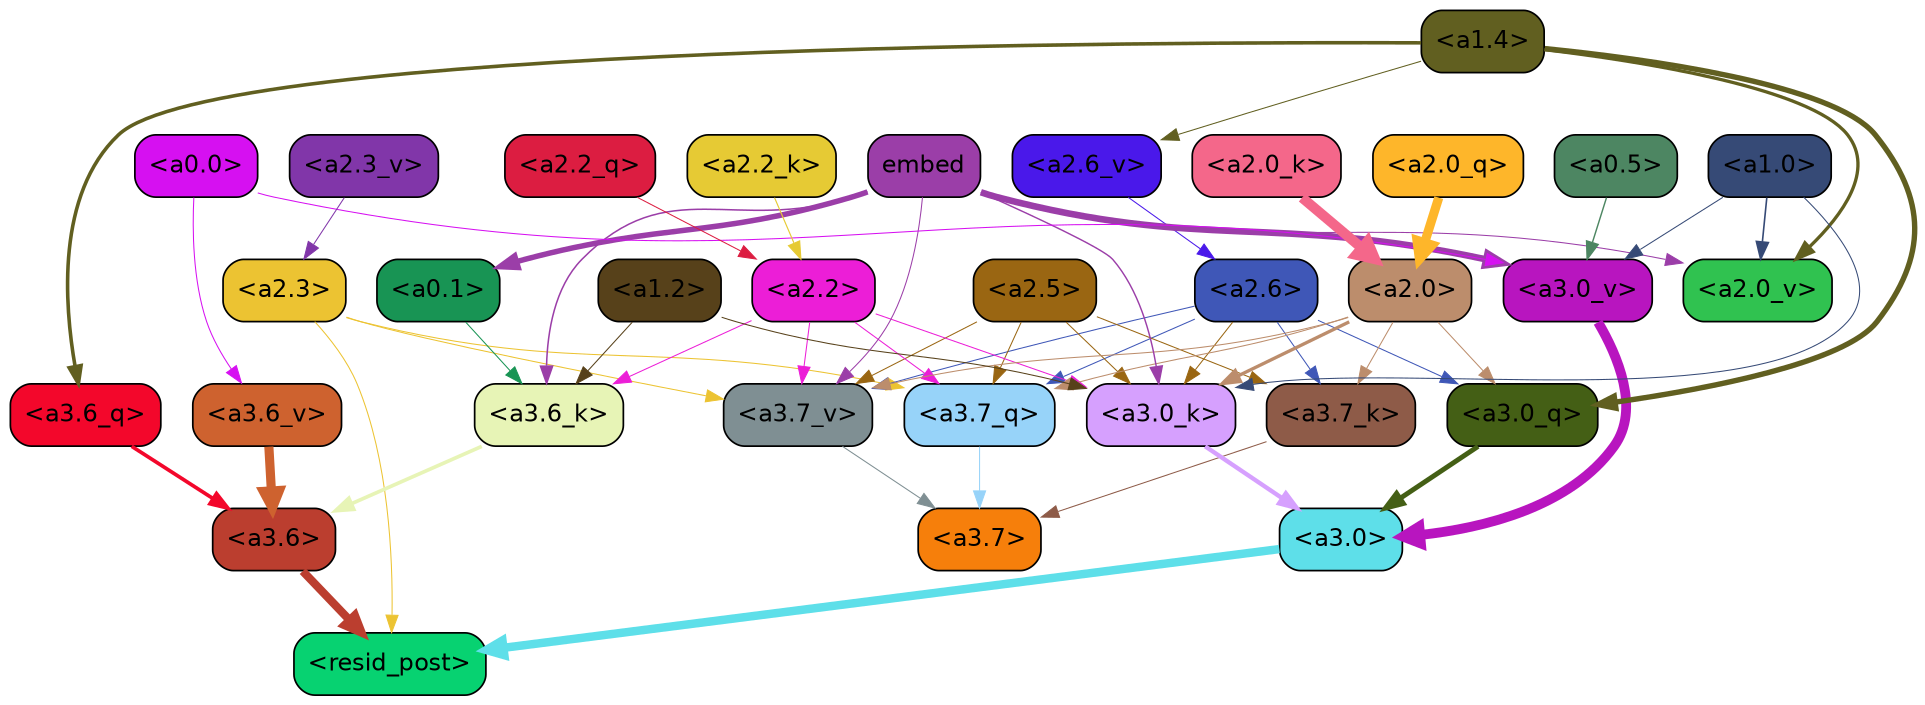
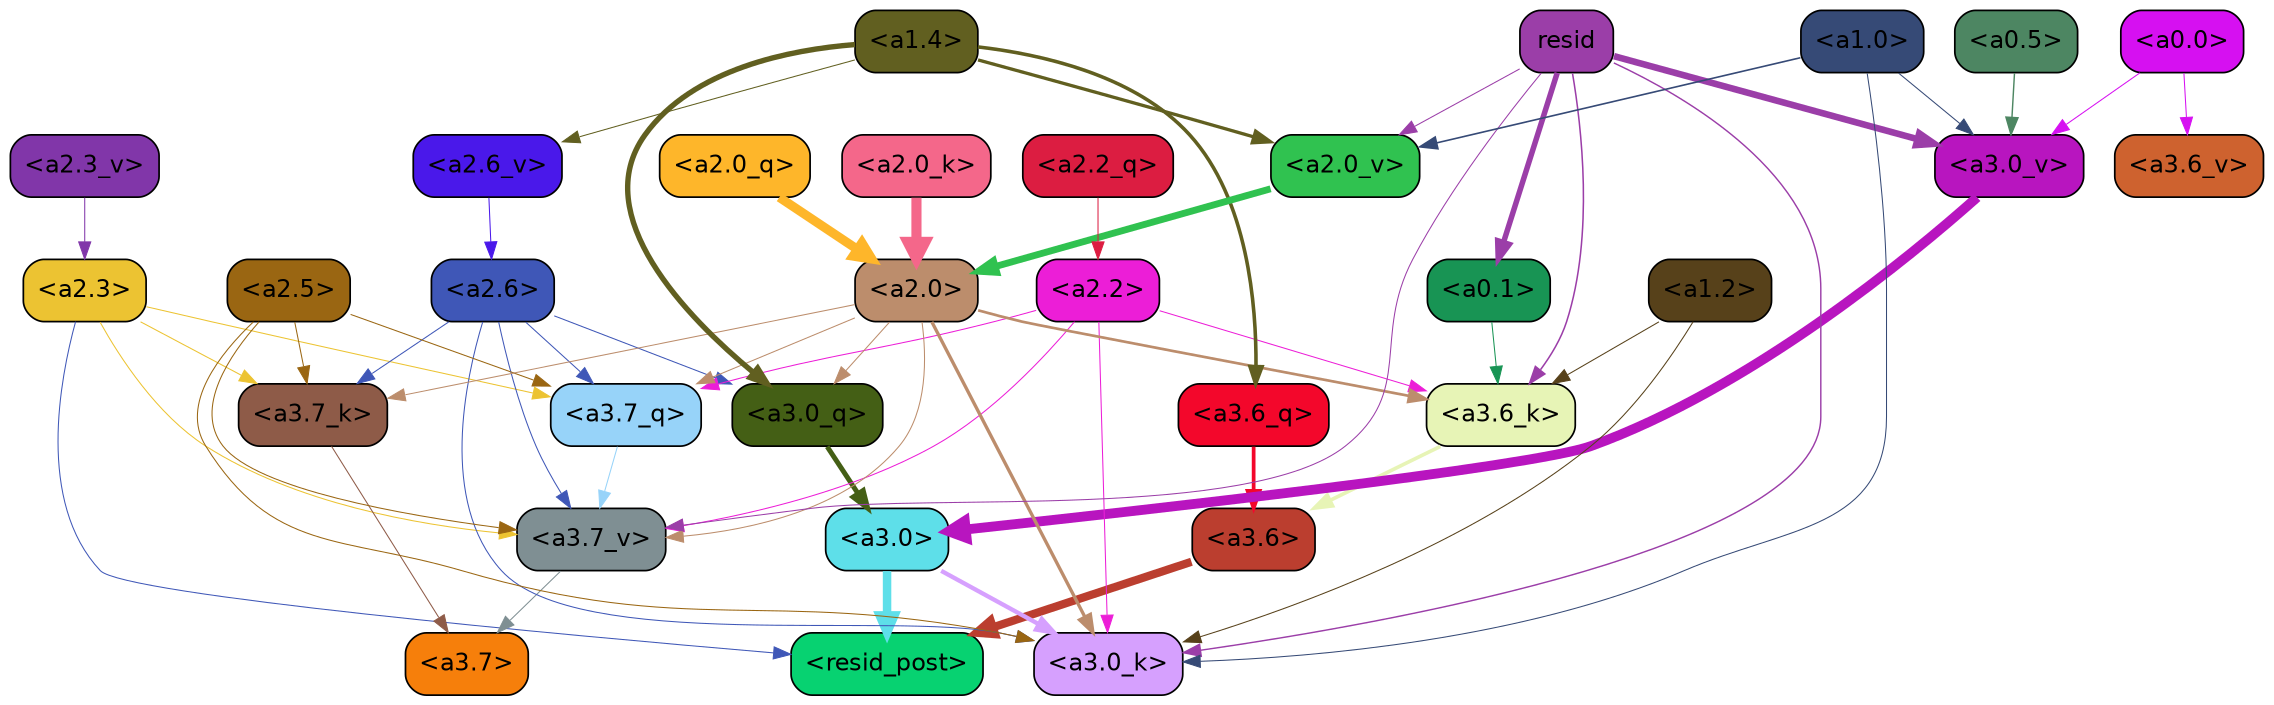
node "<a2.2_k>": removed
node "embed": label "embed" -> "resid"
edge "<a2.0_v>" -> "<a2.0>": added
edge "<a2.6>" -> "<a3.0_k>": color #9a6612 -> #3f57b7
edge "<a2.3>" -> "<a3.7_k>": added
edge "<a2.0>" -> "<a3.6_k>": added
edge "<a2.3>" -> "<resid_post>": color #ecc332 -> #3f57b7
edge "<a3.6_v>" -> "<a3.6>": removed
edge "<a3.7_q>" -> "<a3.7>": now "<a3.7_q>" -> "<a3.7_v>"
edge "<a3.0_k>" -> "<a3.0>": reversed
